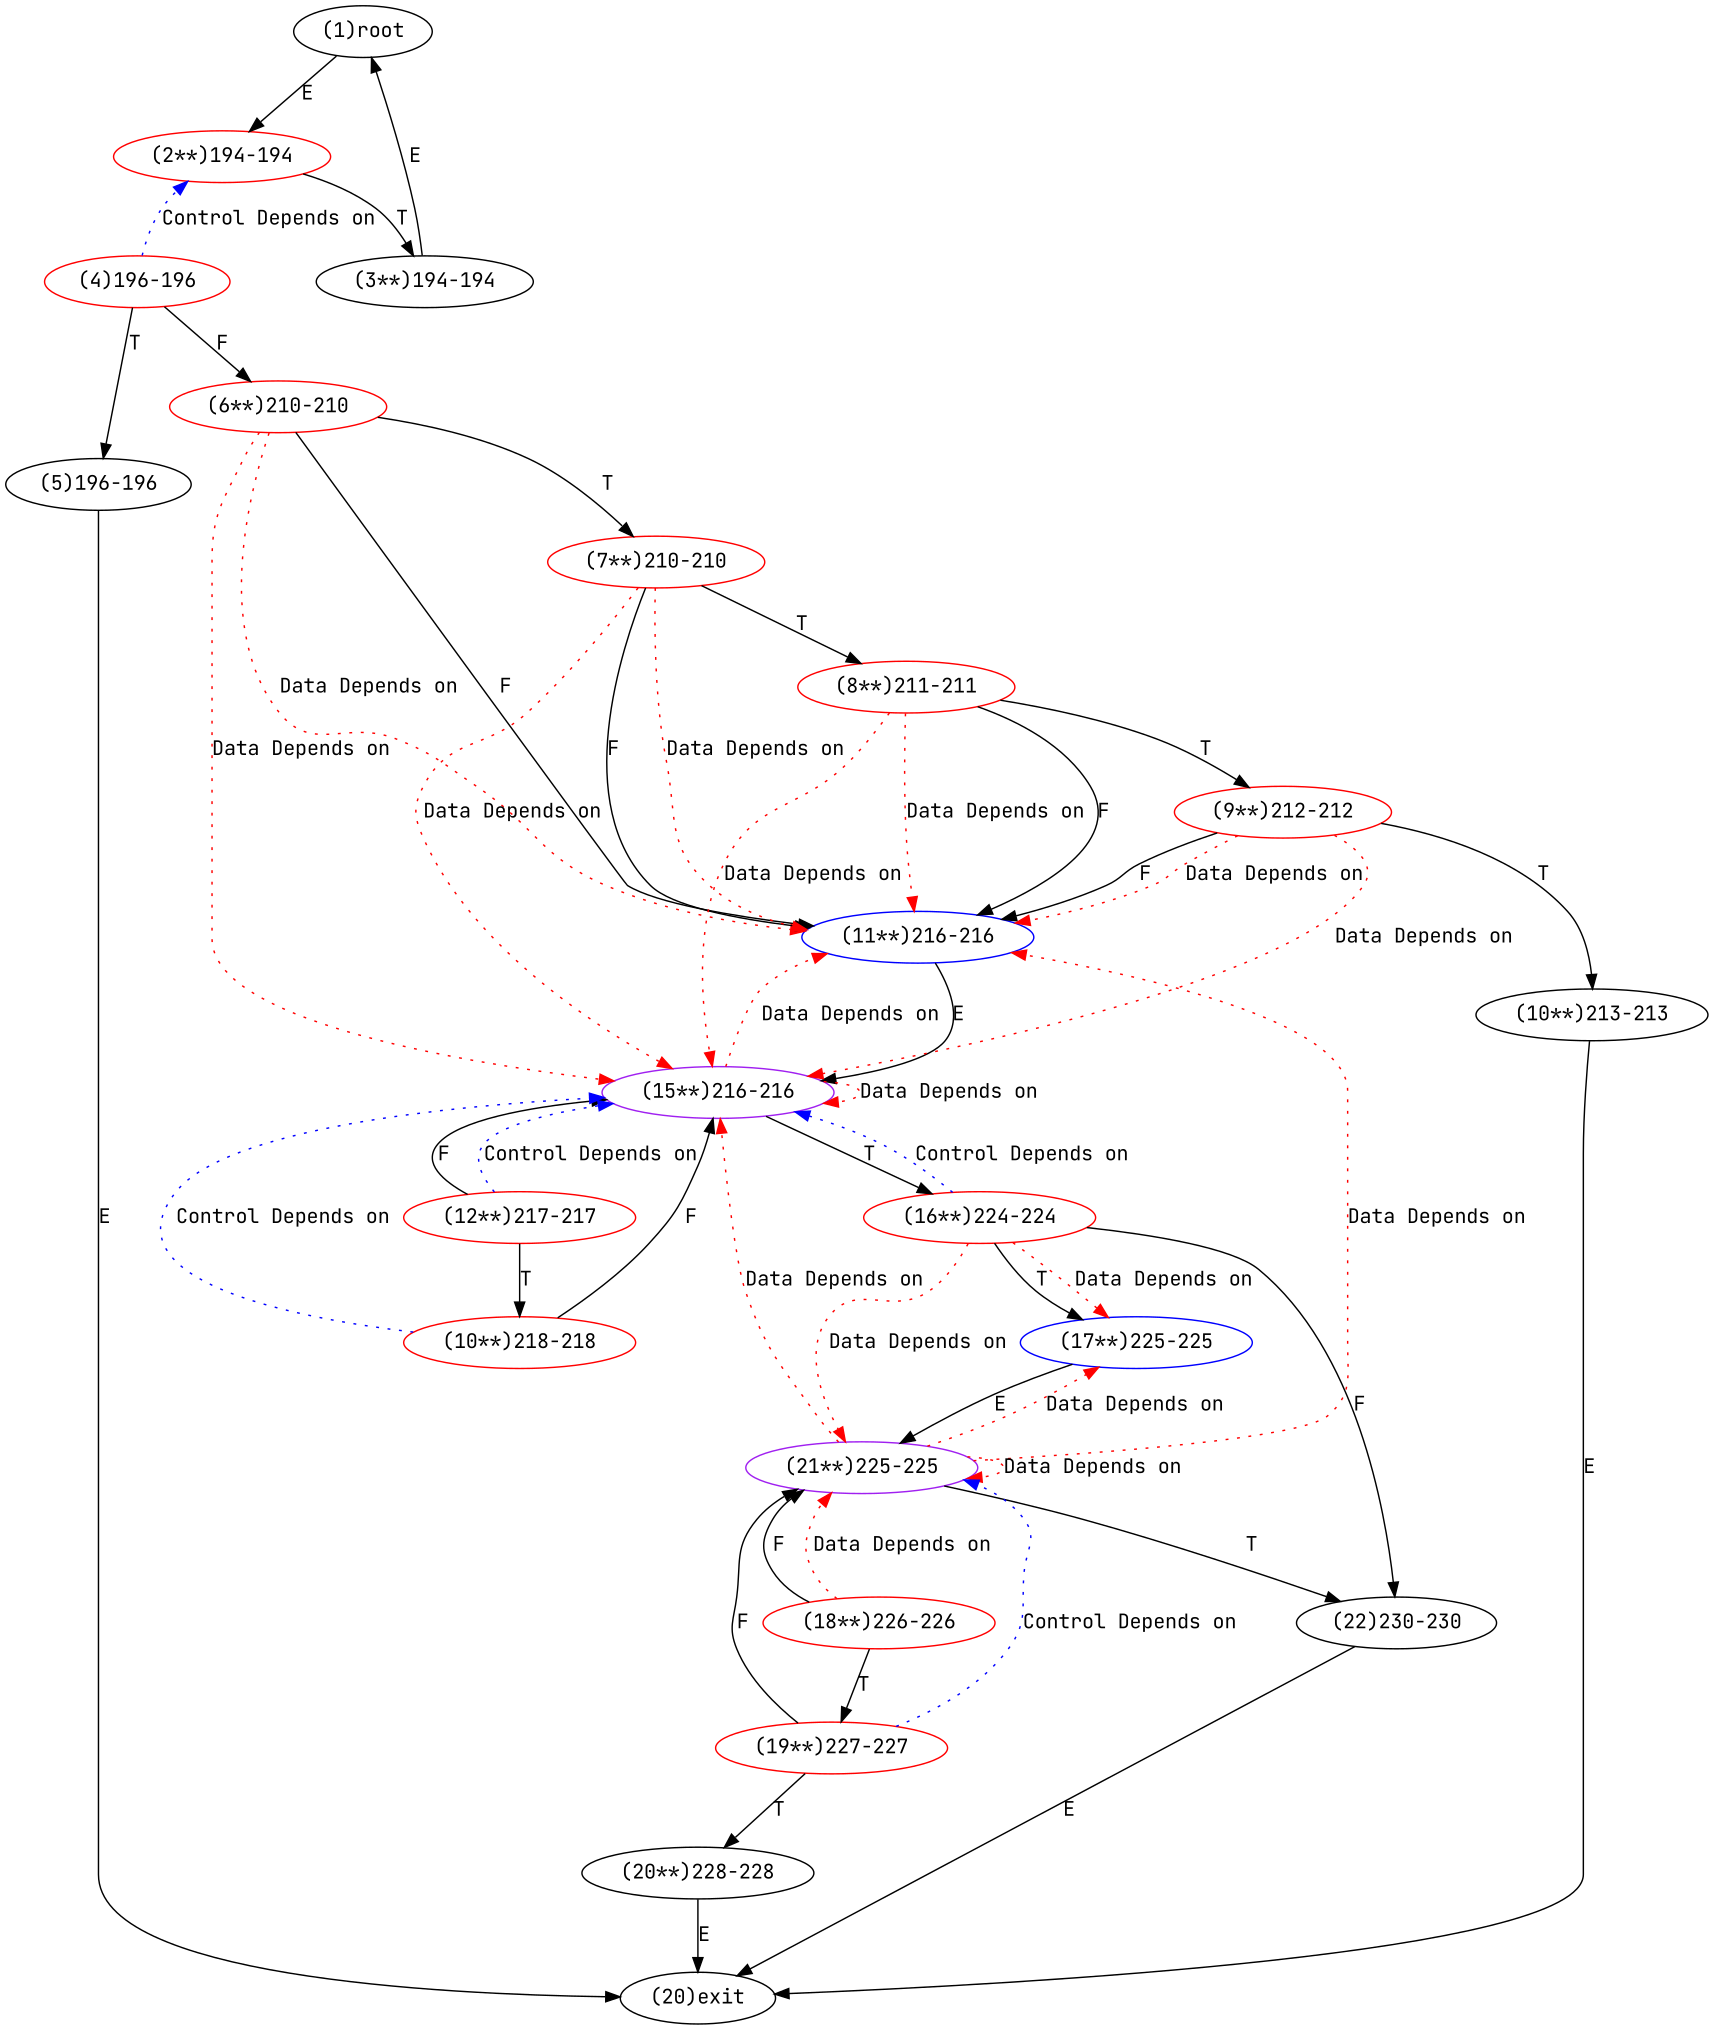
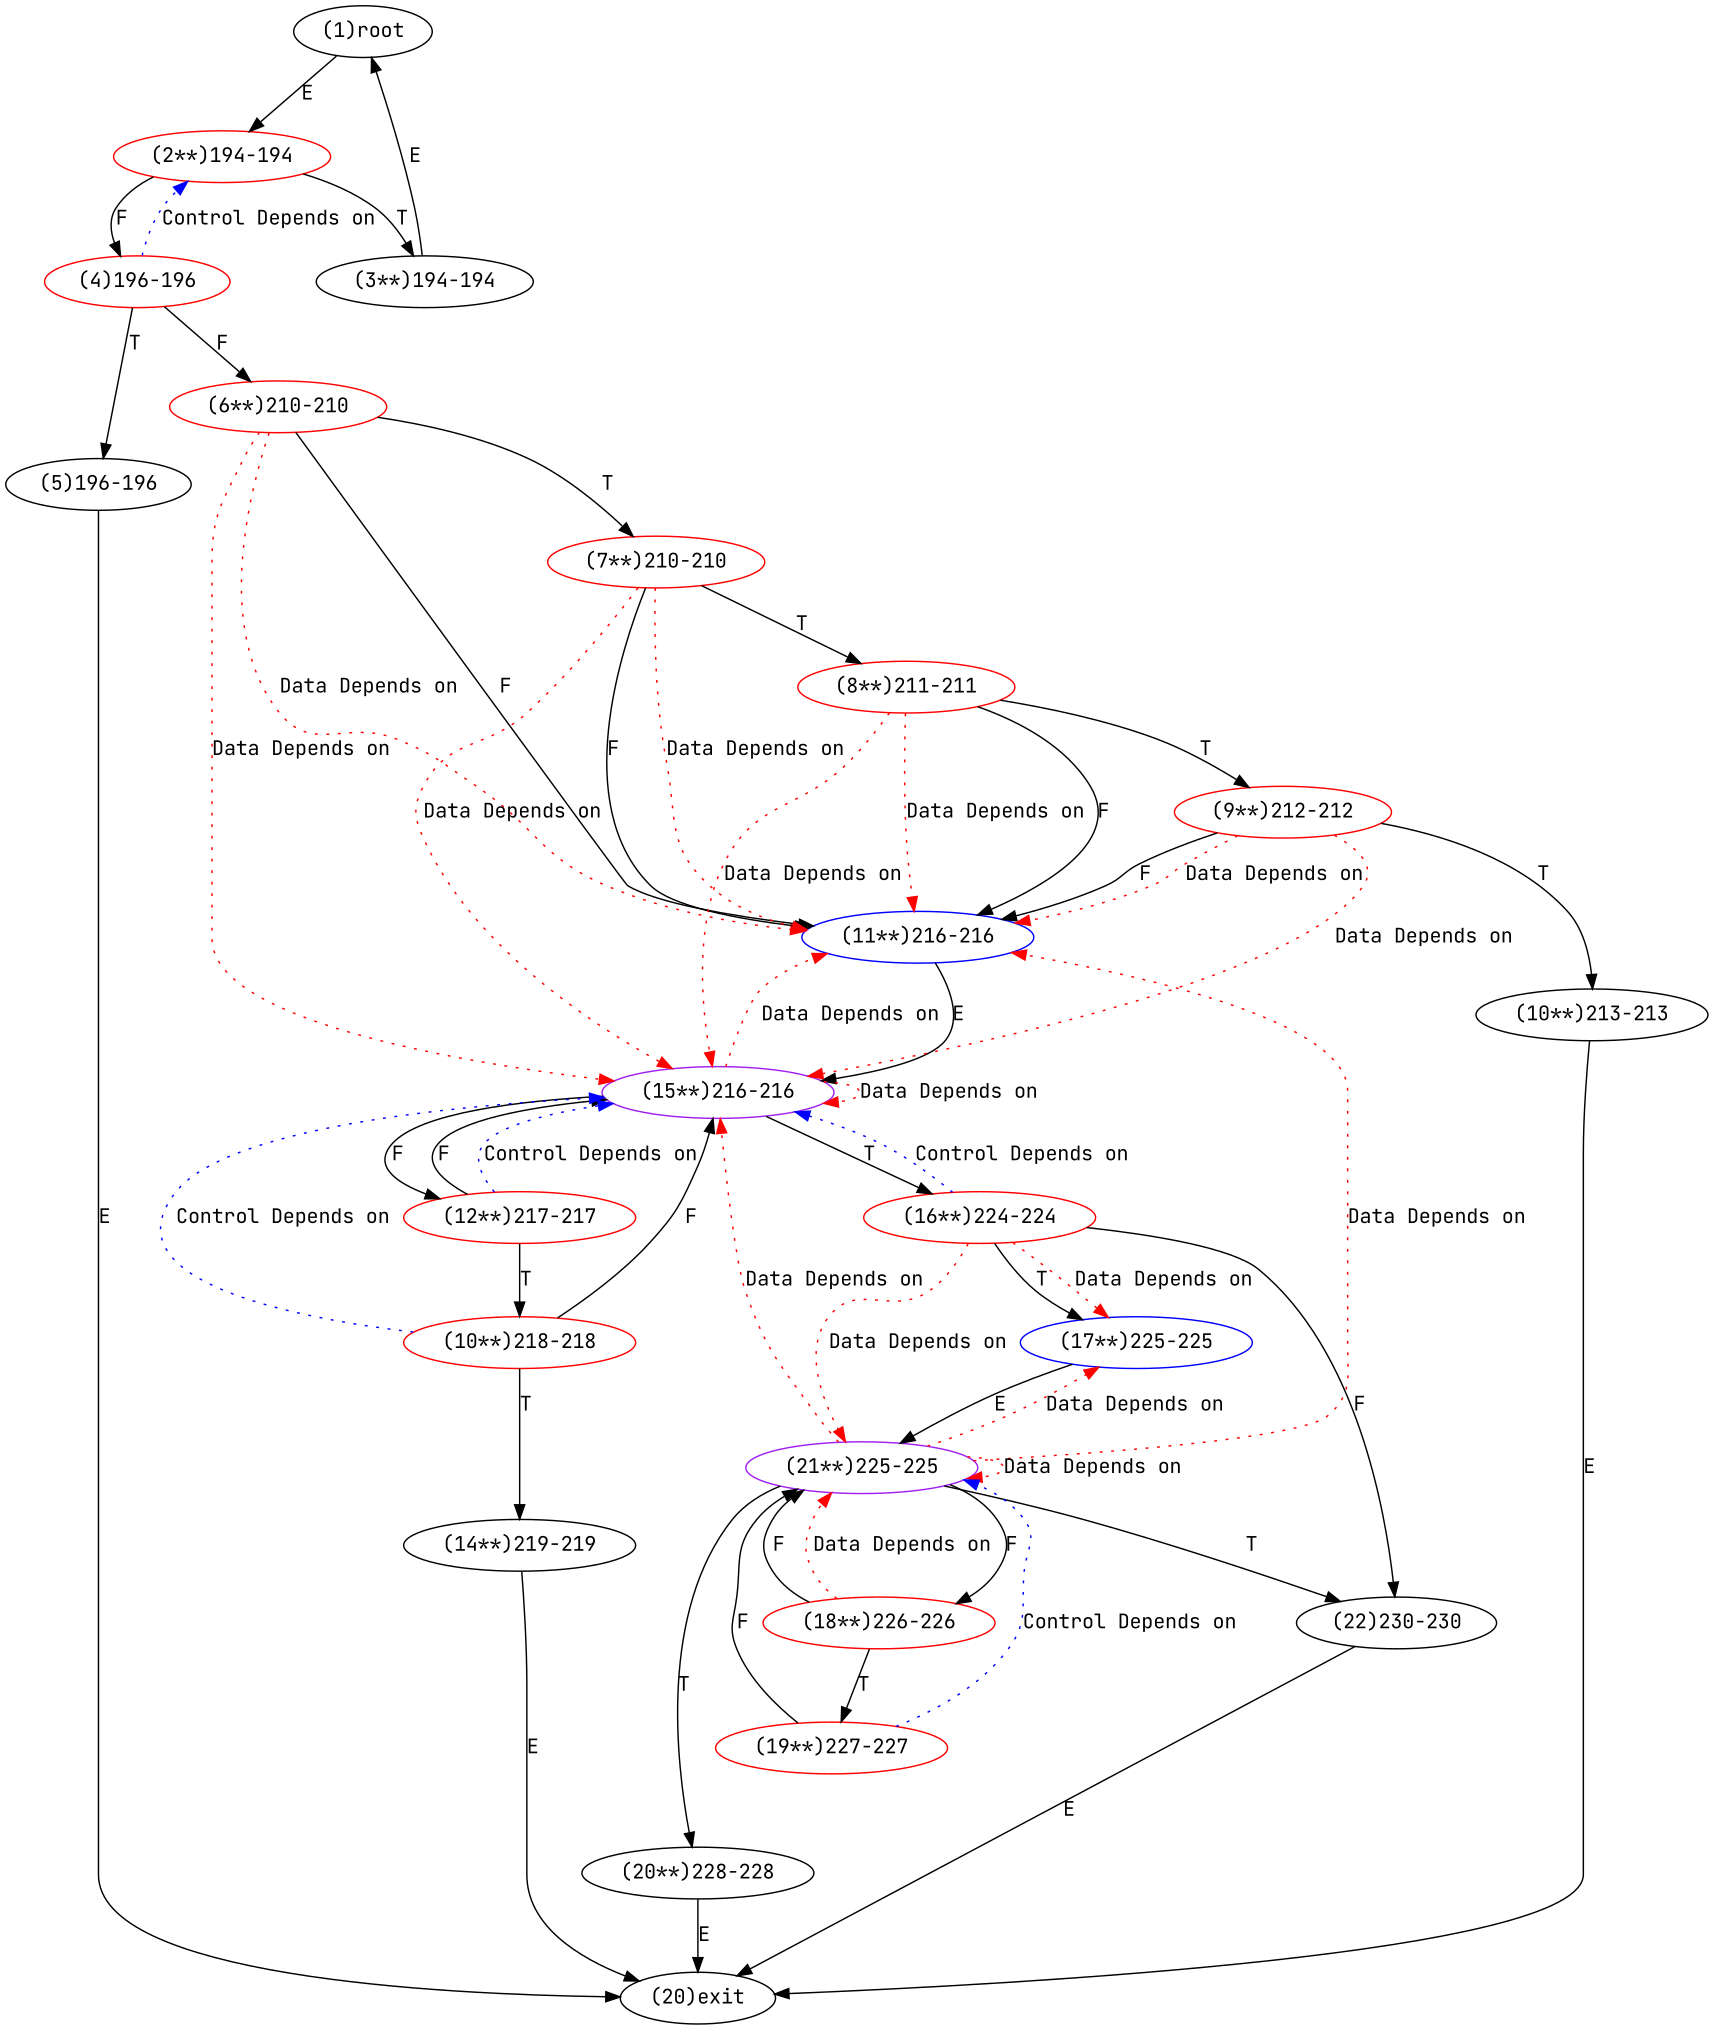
edge "(2**)194-194" -> "(4)196-196": added, label "F"
edge "(15**)216-216" -> "(12**)217-217": added, label "F"
edge "(21**)225-225" -> "(18**)226-226": added, label "F"
node "(14**)219-219": added
edge "(19**)227-227" -> "(20**)228-228": now "(21**)225-225" -> "(20**)228-228"
